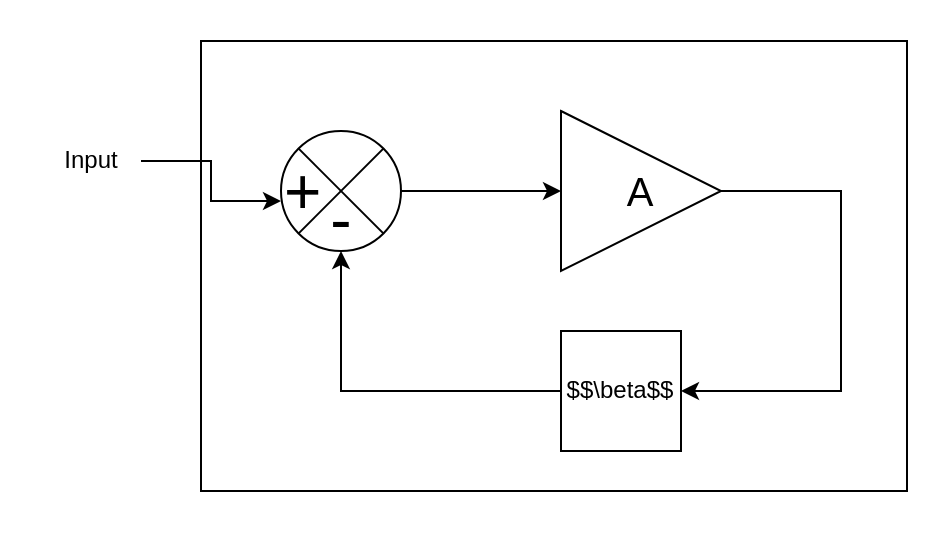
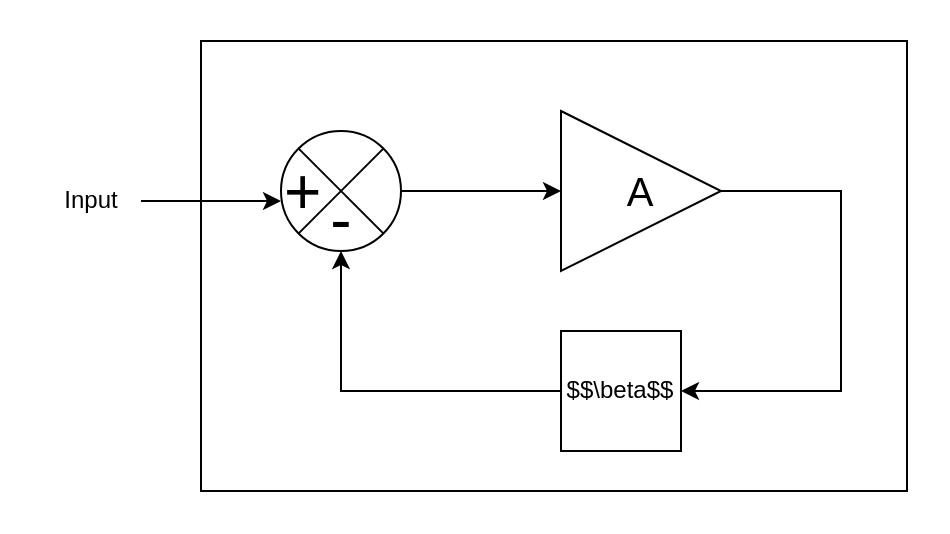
node "Input": moved (91, 161) -> (91, 201)
